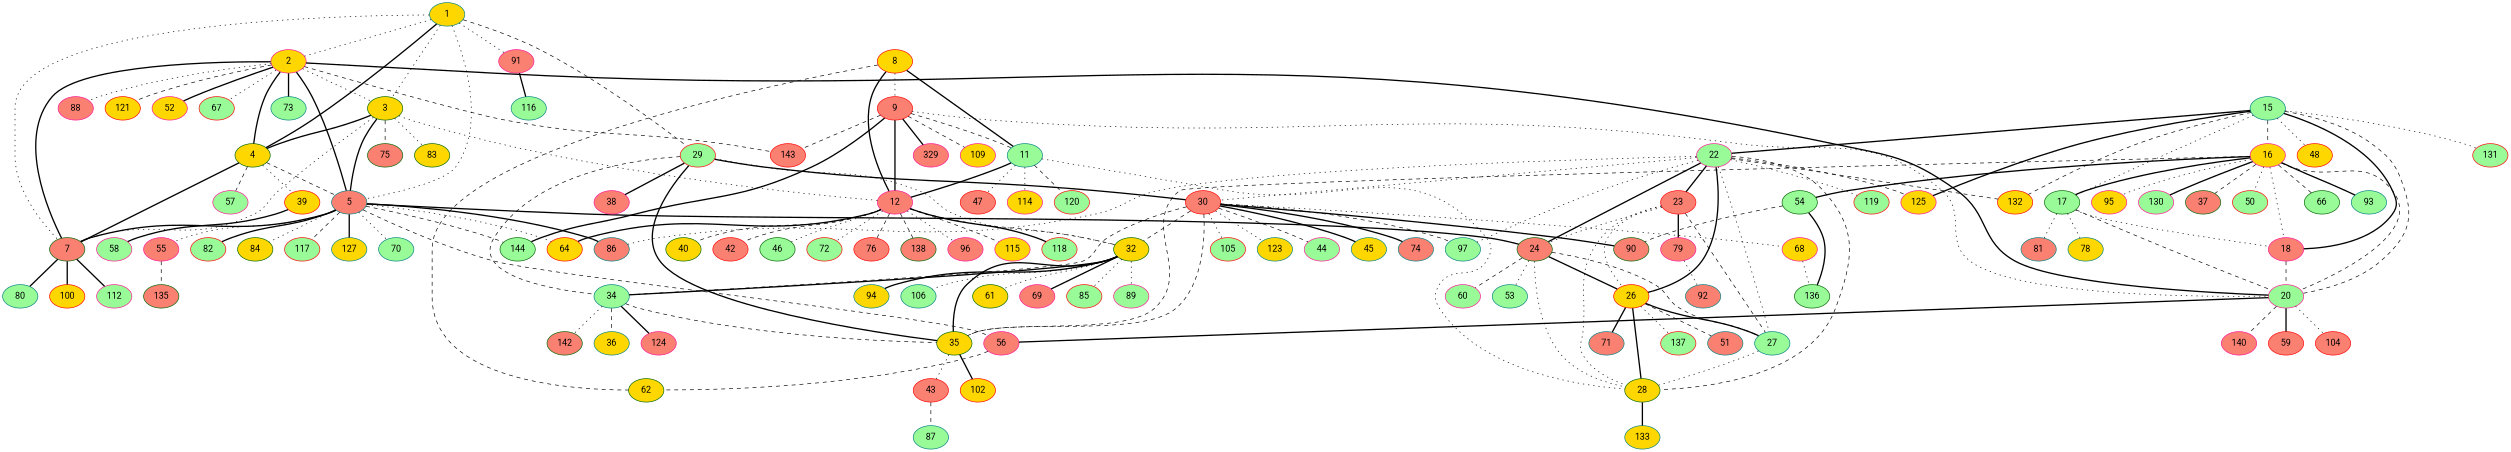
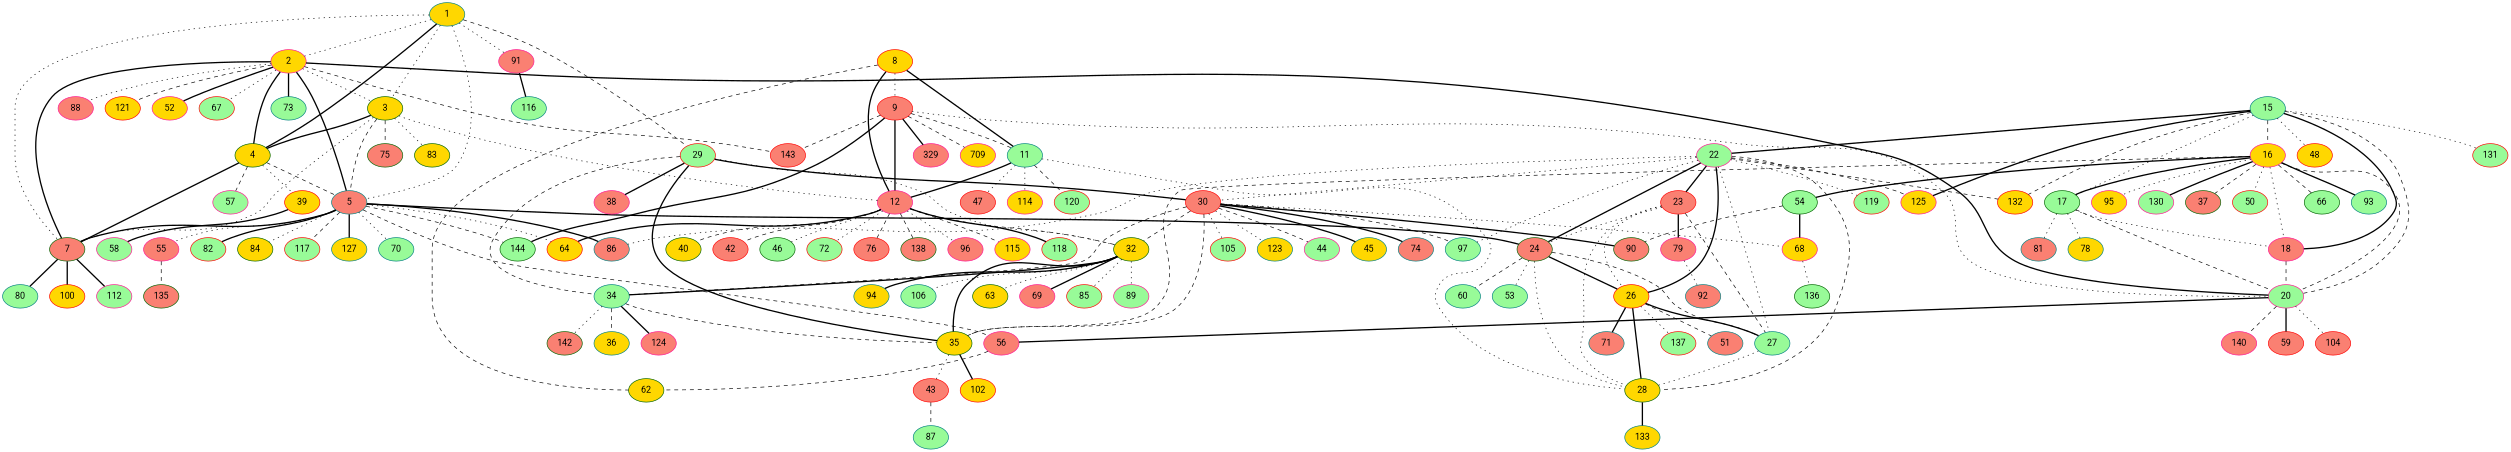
edge "3" -- "5": style bold -> dashed
node "109": label "109" -> "709"
edge "54" -- "136": now "54" -- "68"
node "61": label "61" -> "63"
node "60": color deeppink -> teal
